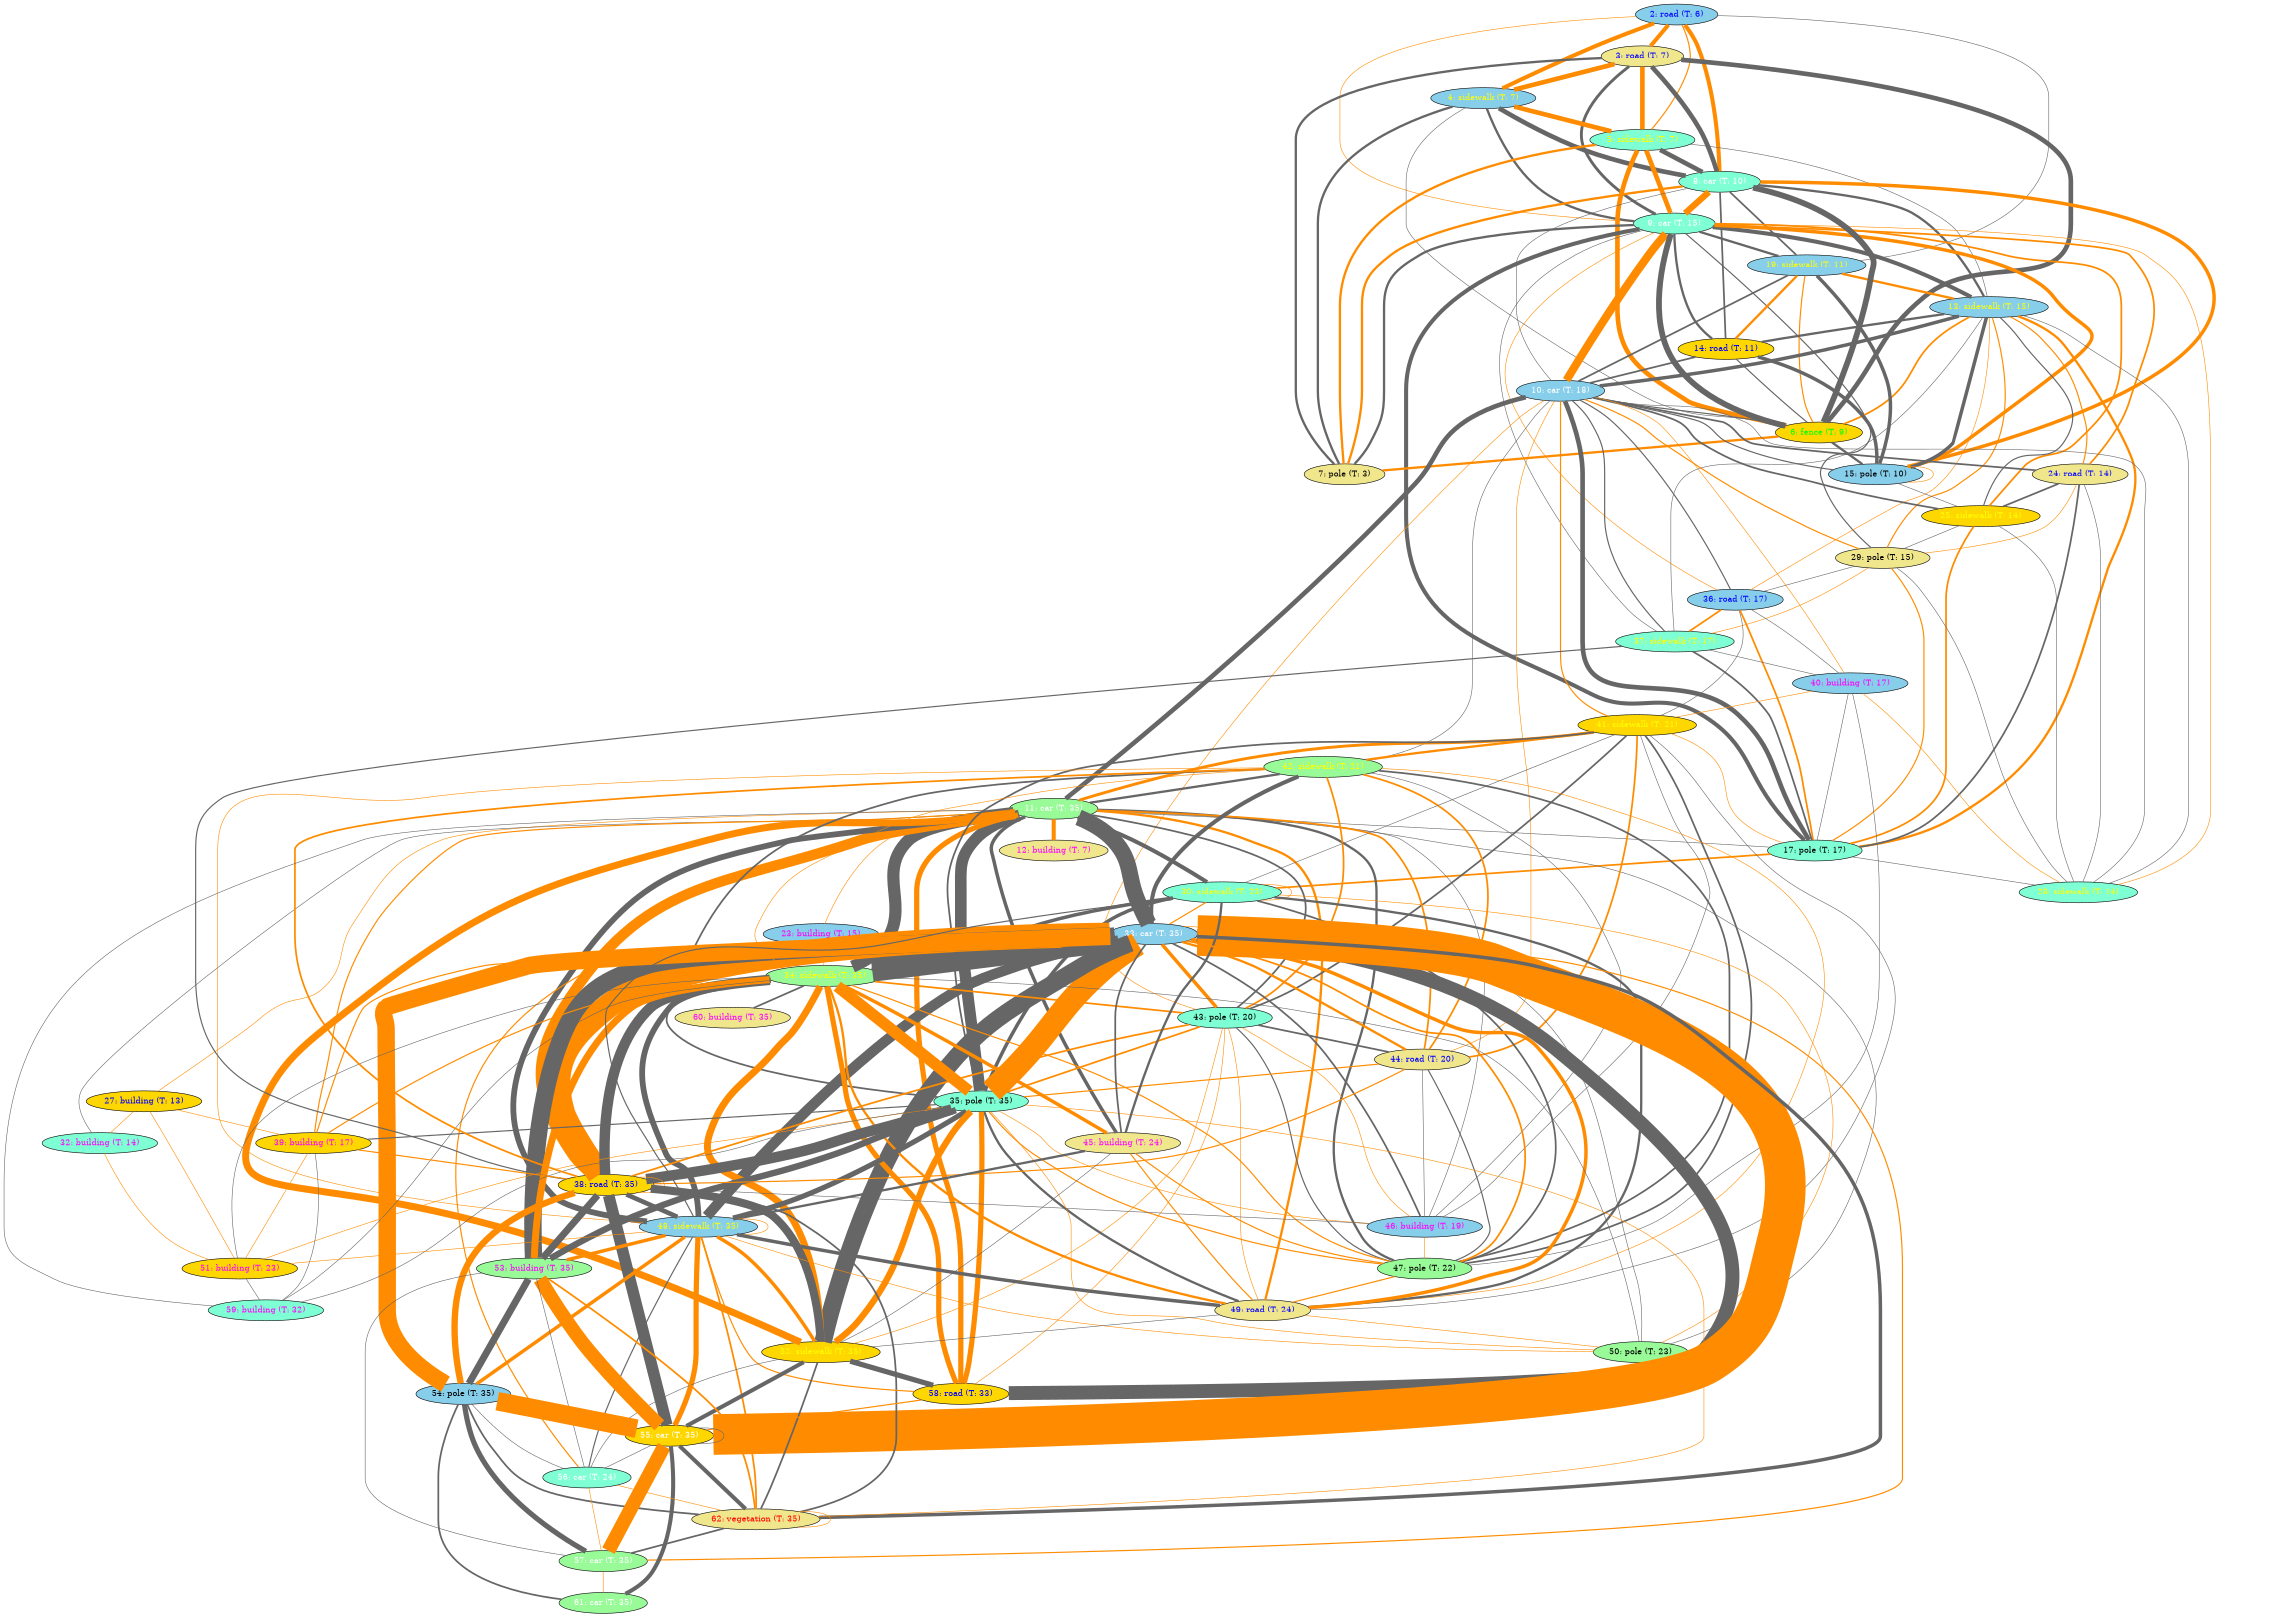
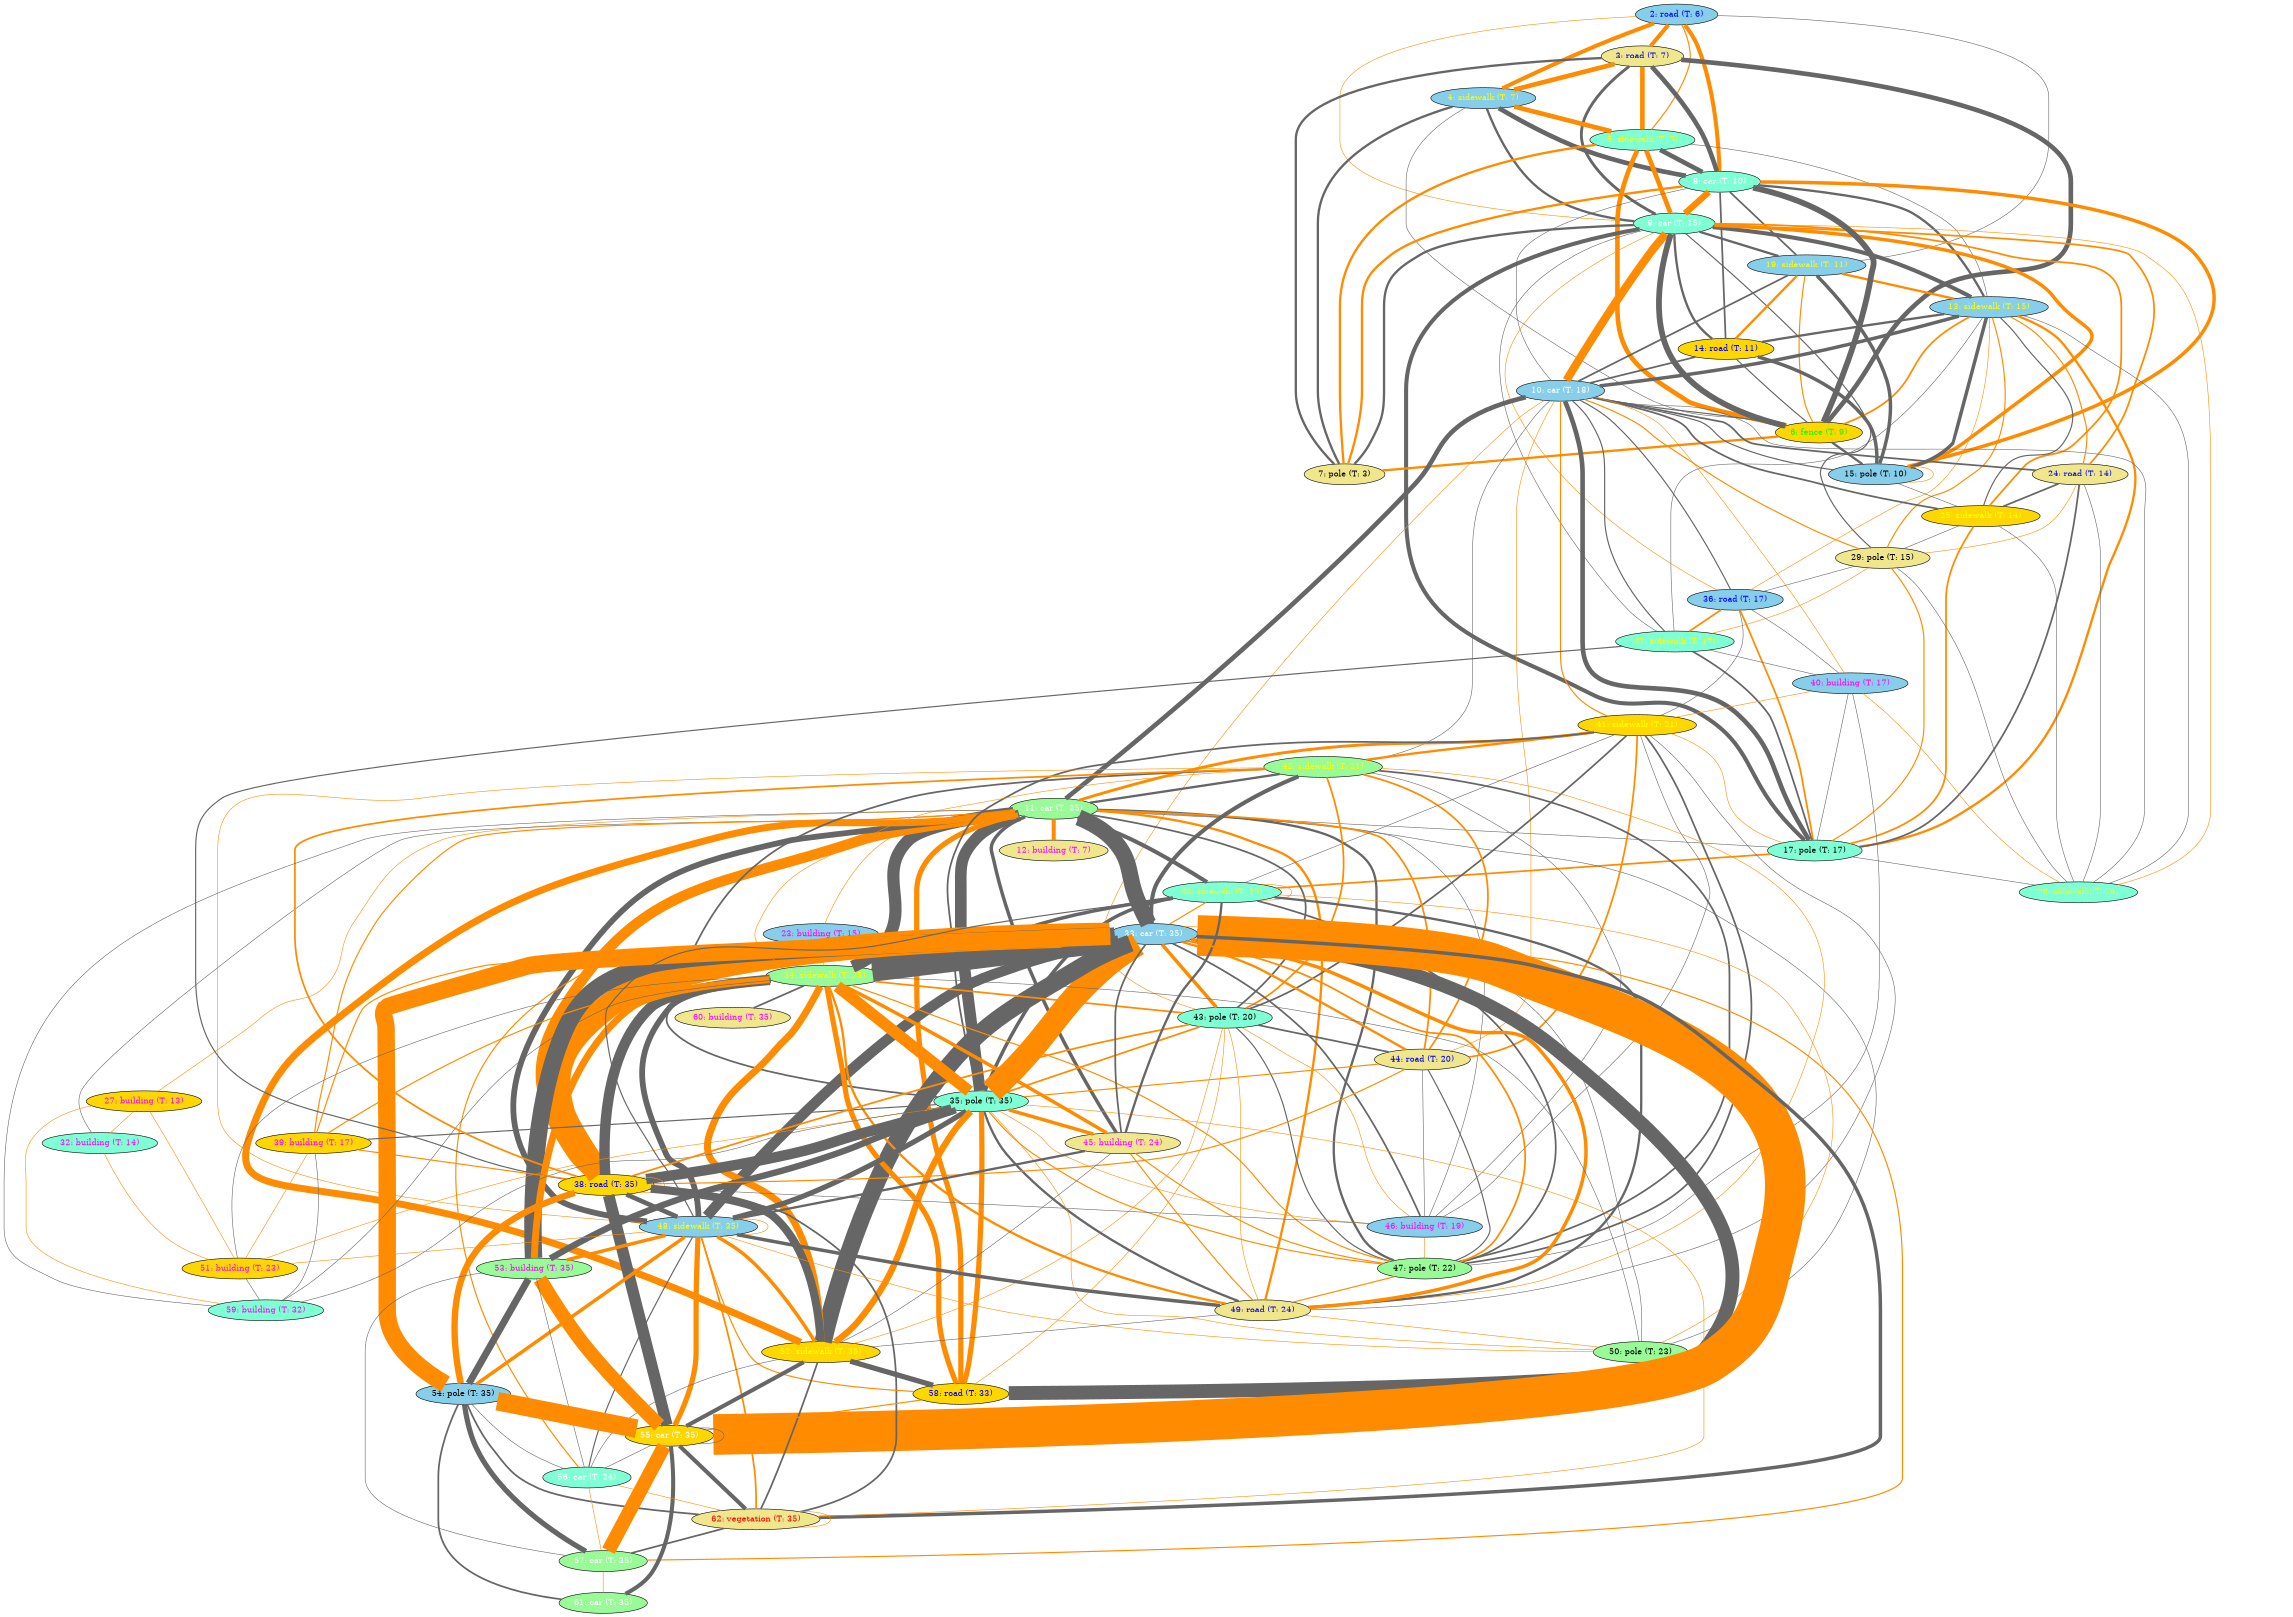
node "27: building (T: 13)": fontcolor #0000ff -> #ff00ff
edge "27: building (T: 13)" -- "39: building (T: 17)": now "27: building (T: 13)" -- "59: building (T: 32)"
edge "35: pole (T: 35)" -- "45: building (T: 24)": added
edge "38: road (T: 35)" -- "53: building (T: 35)": removed
edge "53: building (T: 35)" -- "62: vegetation (T: 35)": removed
